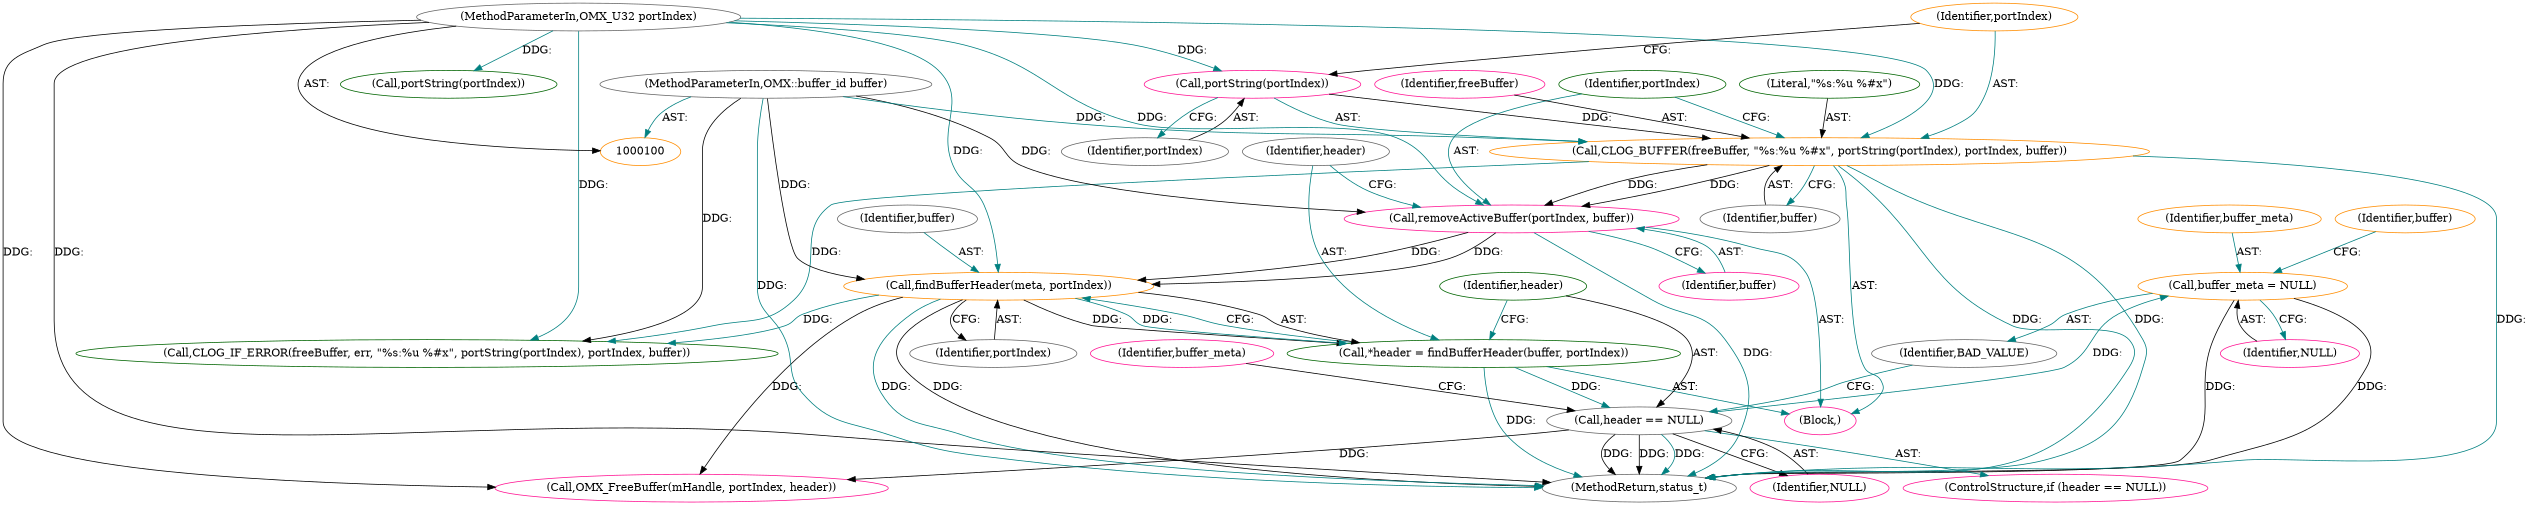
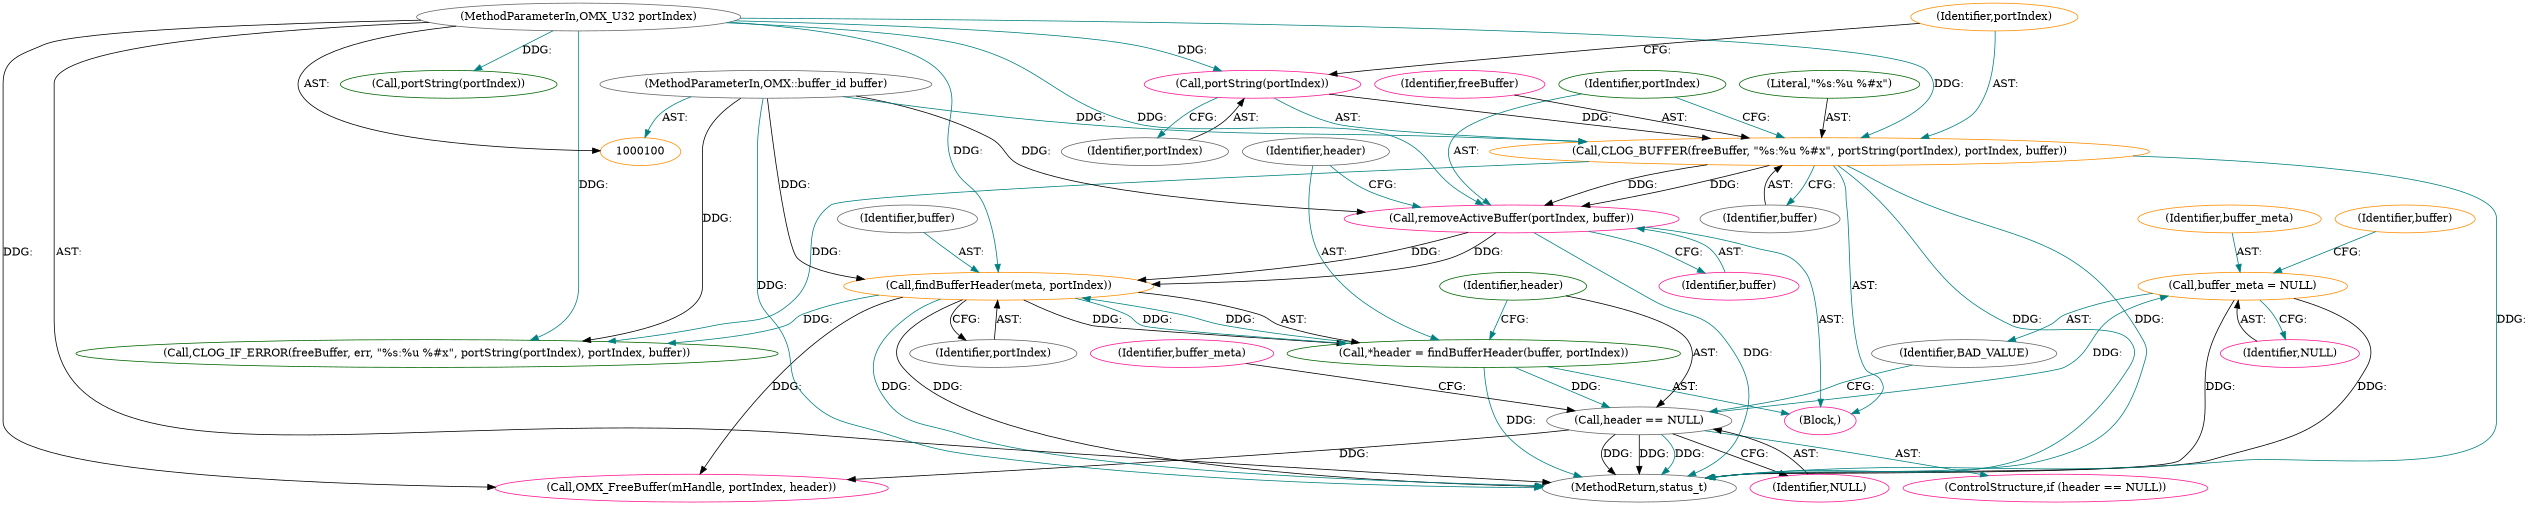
edge "(MethodParameterIn,OMX_U32 portIndex)" -> "(MethodReturn,status_t)": label "DDG: " -> "AST: "
edge "(Call,*header = findBufferHeader(buffer, portIndex))" -> "(Call,findBufferHeader(meta, portIndex))": label "CFG: " -> "DDG: "
